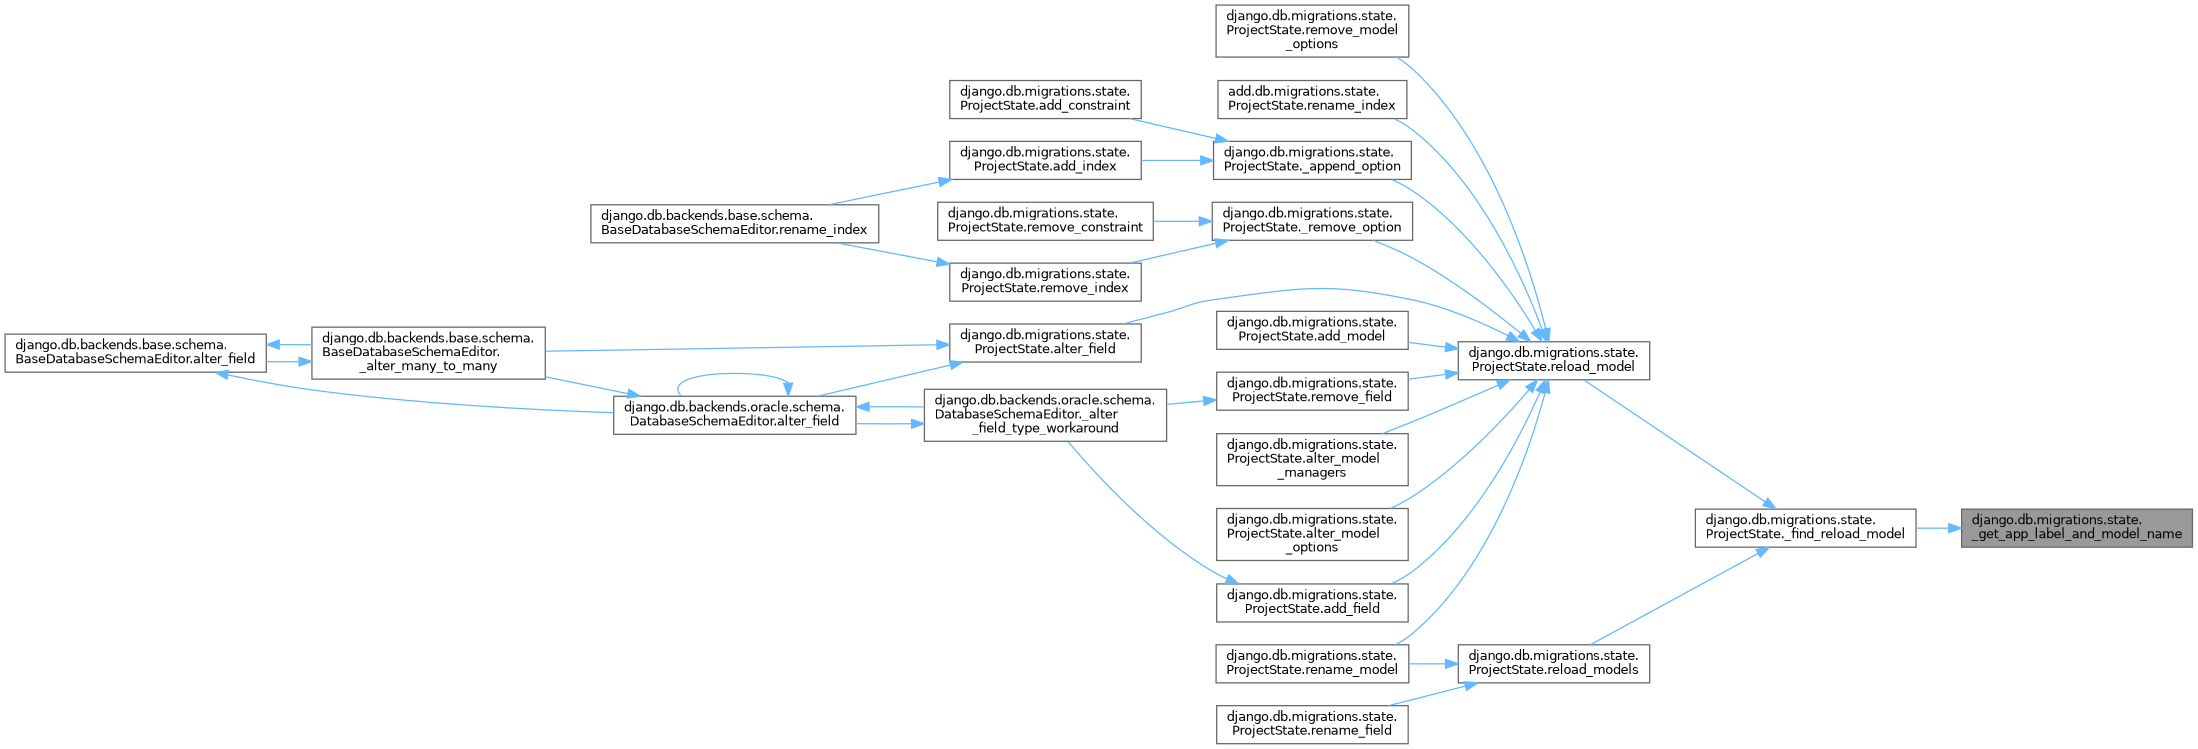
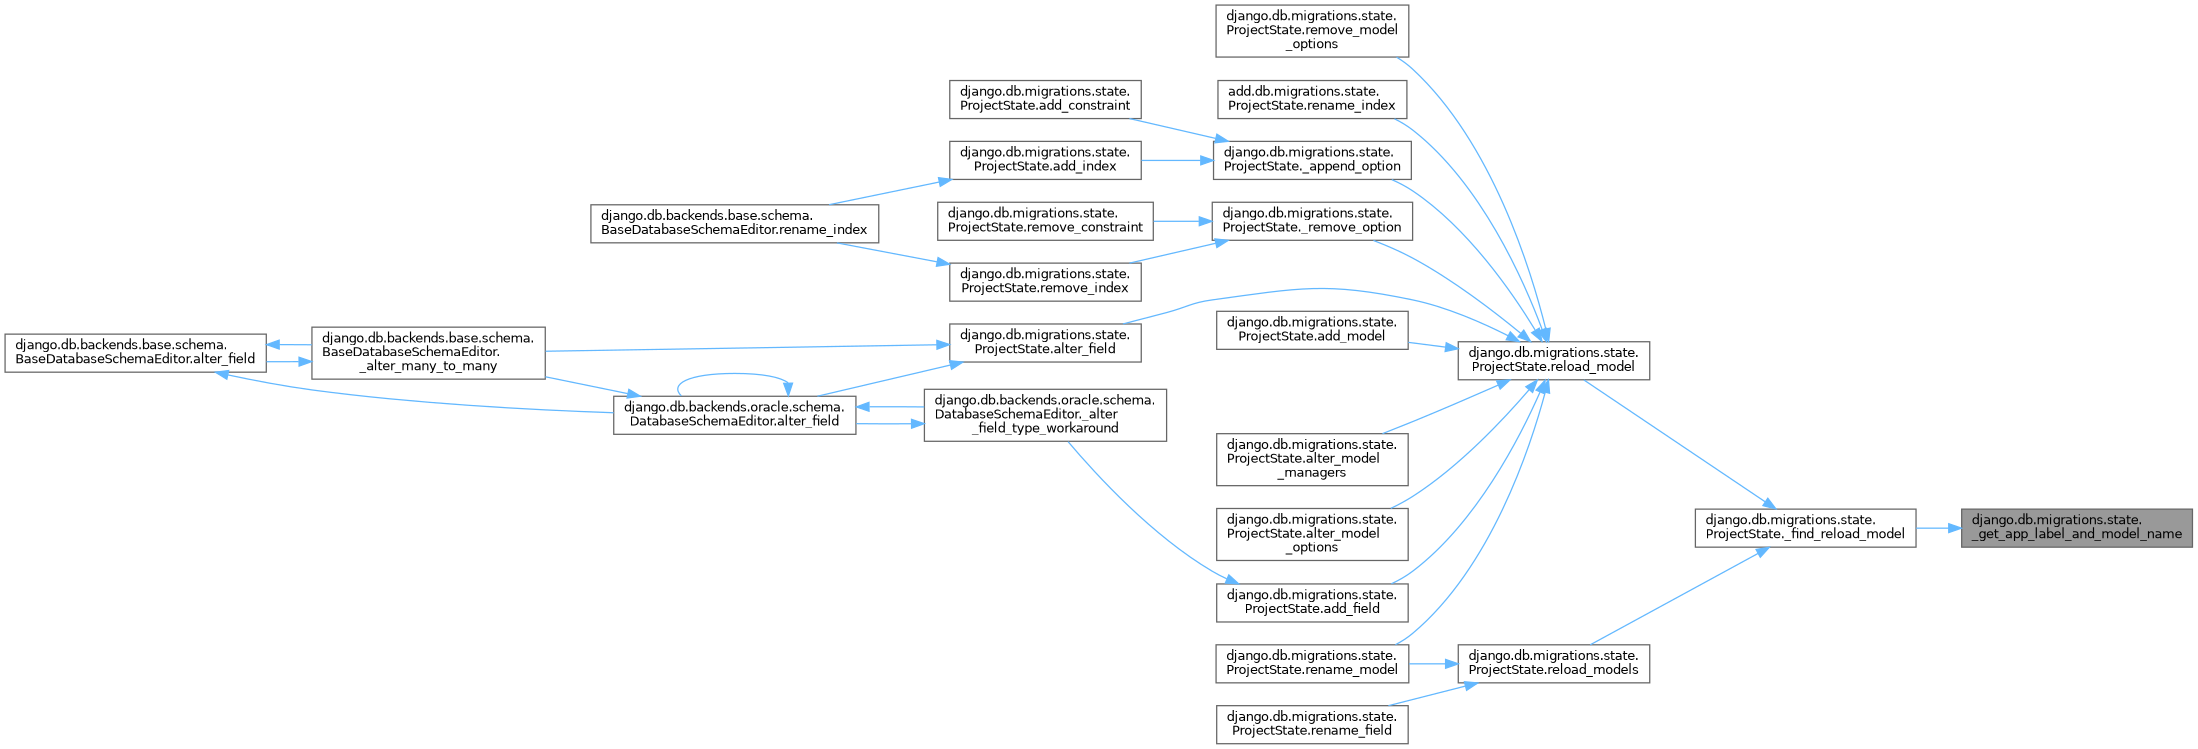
node "django.db.migrations.state. ProjectState.remove_field": removed
